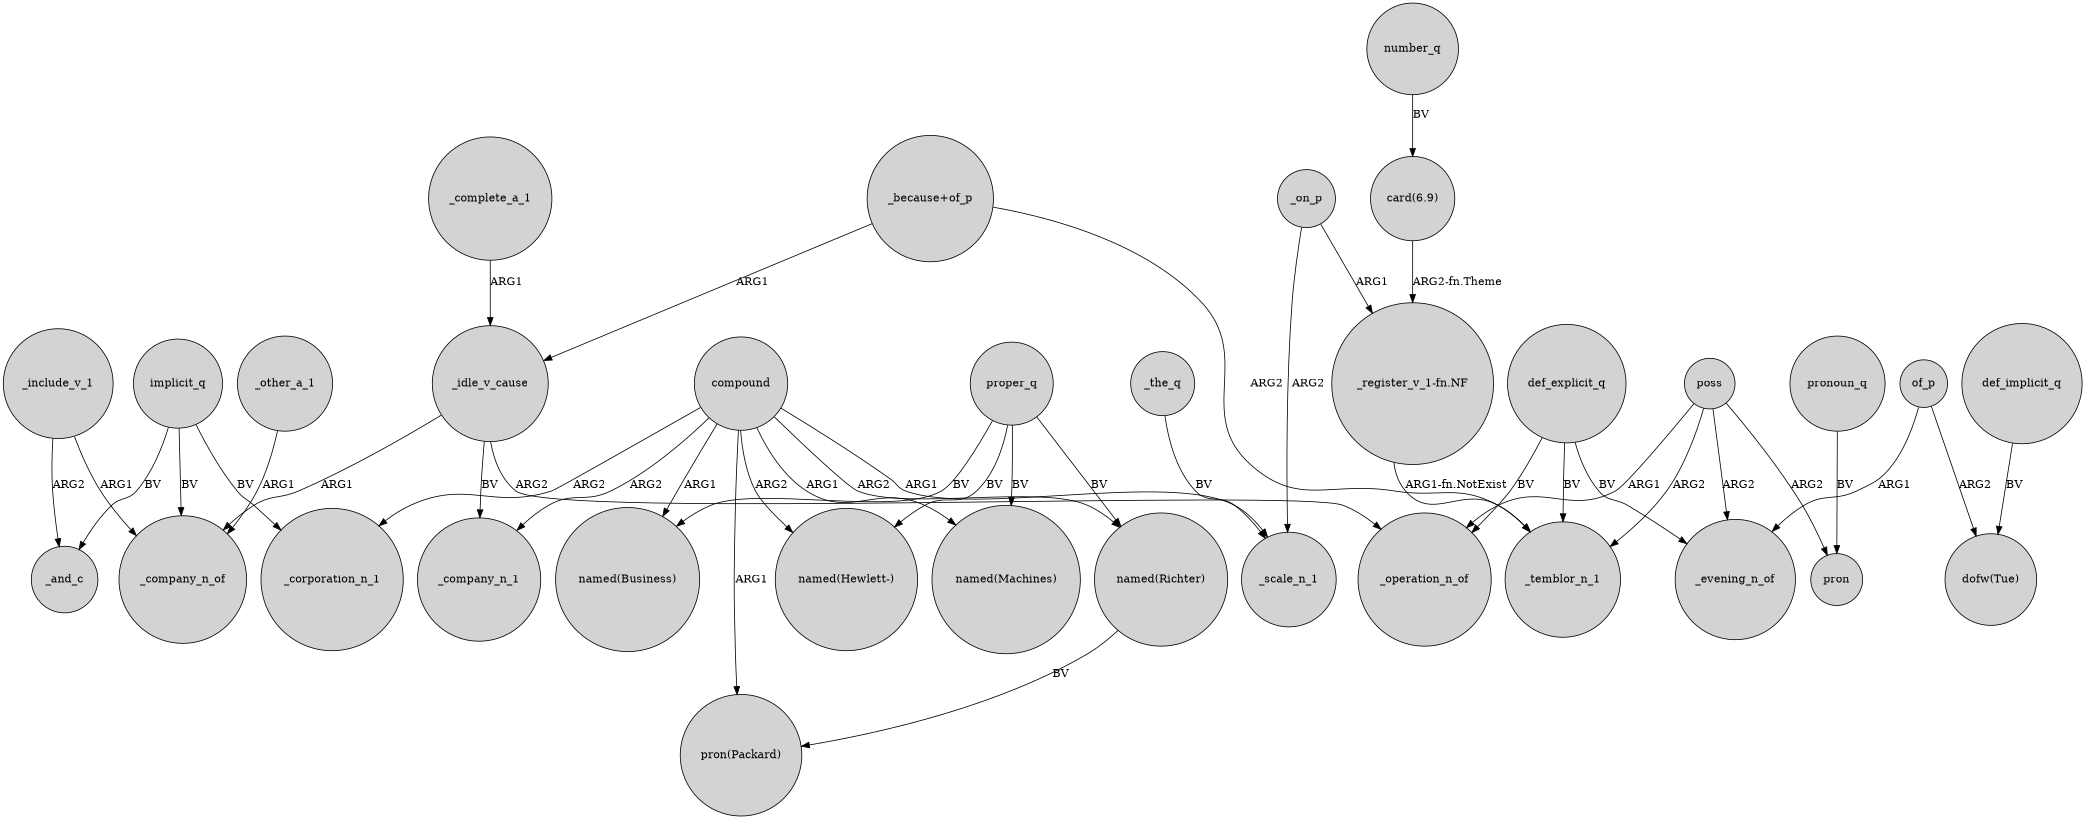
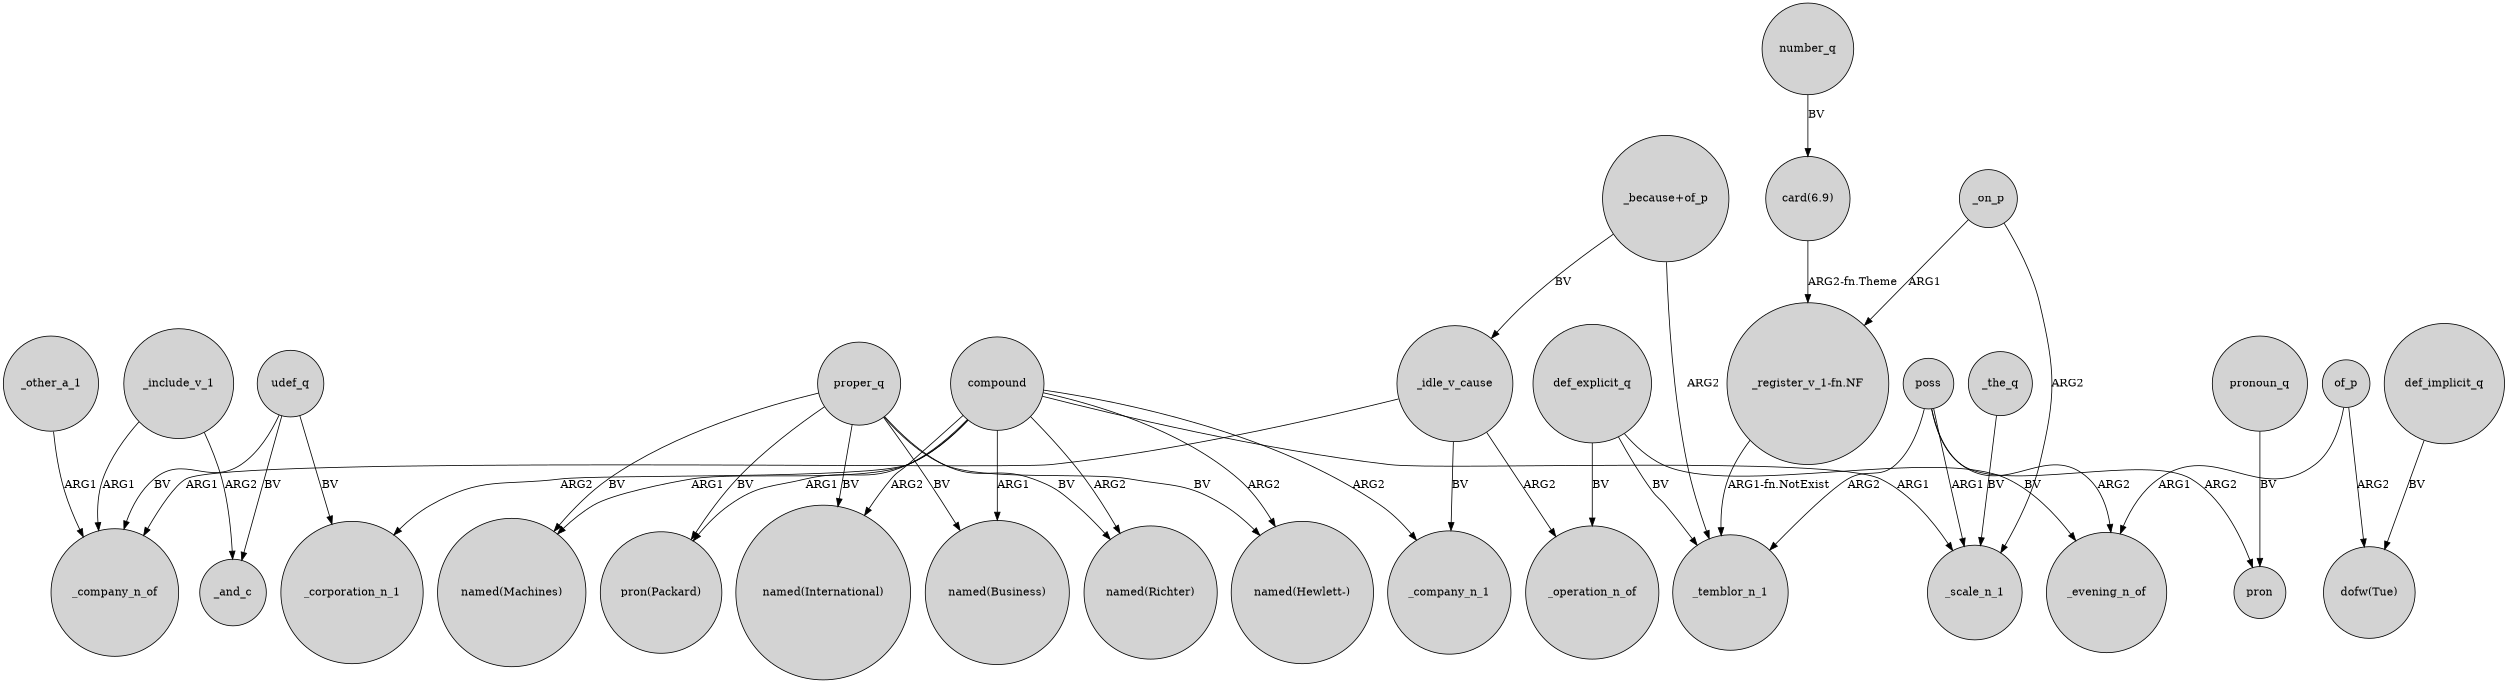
node "_complete_a_1": removed
edge "_because+of_p" -> "_idle_v_cause": label "ARG1" -> "BV"
node "implicit_q": label "implicit_q" -> "udef_q"
edge "poss" -> "_operation_n_of": now "poss" -> "_scale_n_1"
node "named(International)": added
edge "named(Richter)" -> "pron(Packard)": now "proper_q" -> "pron(Packard)"
